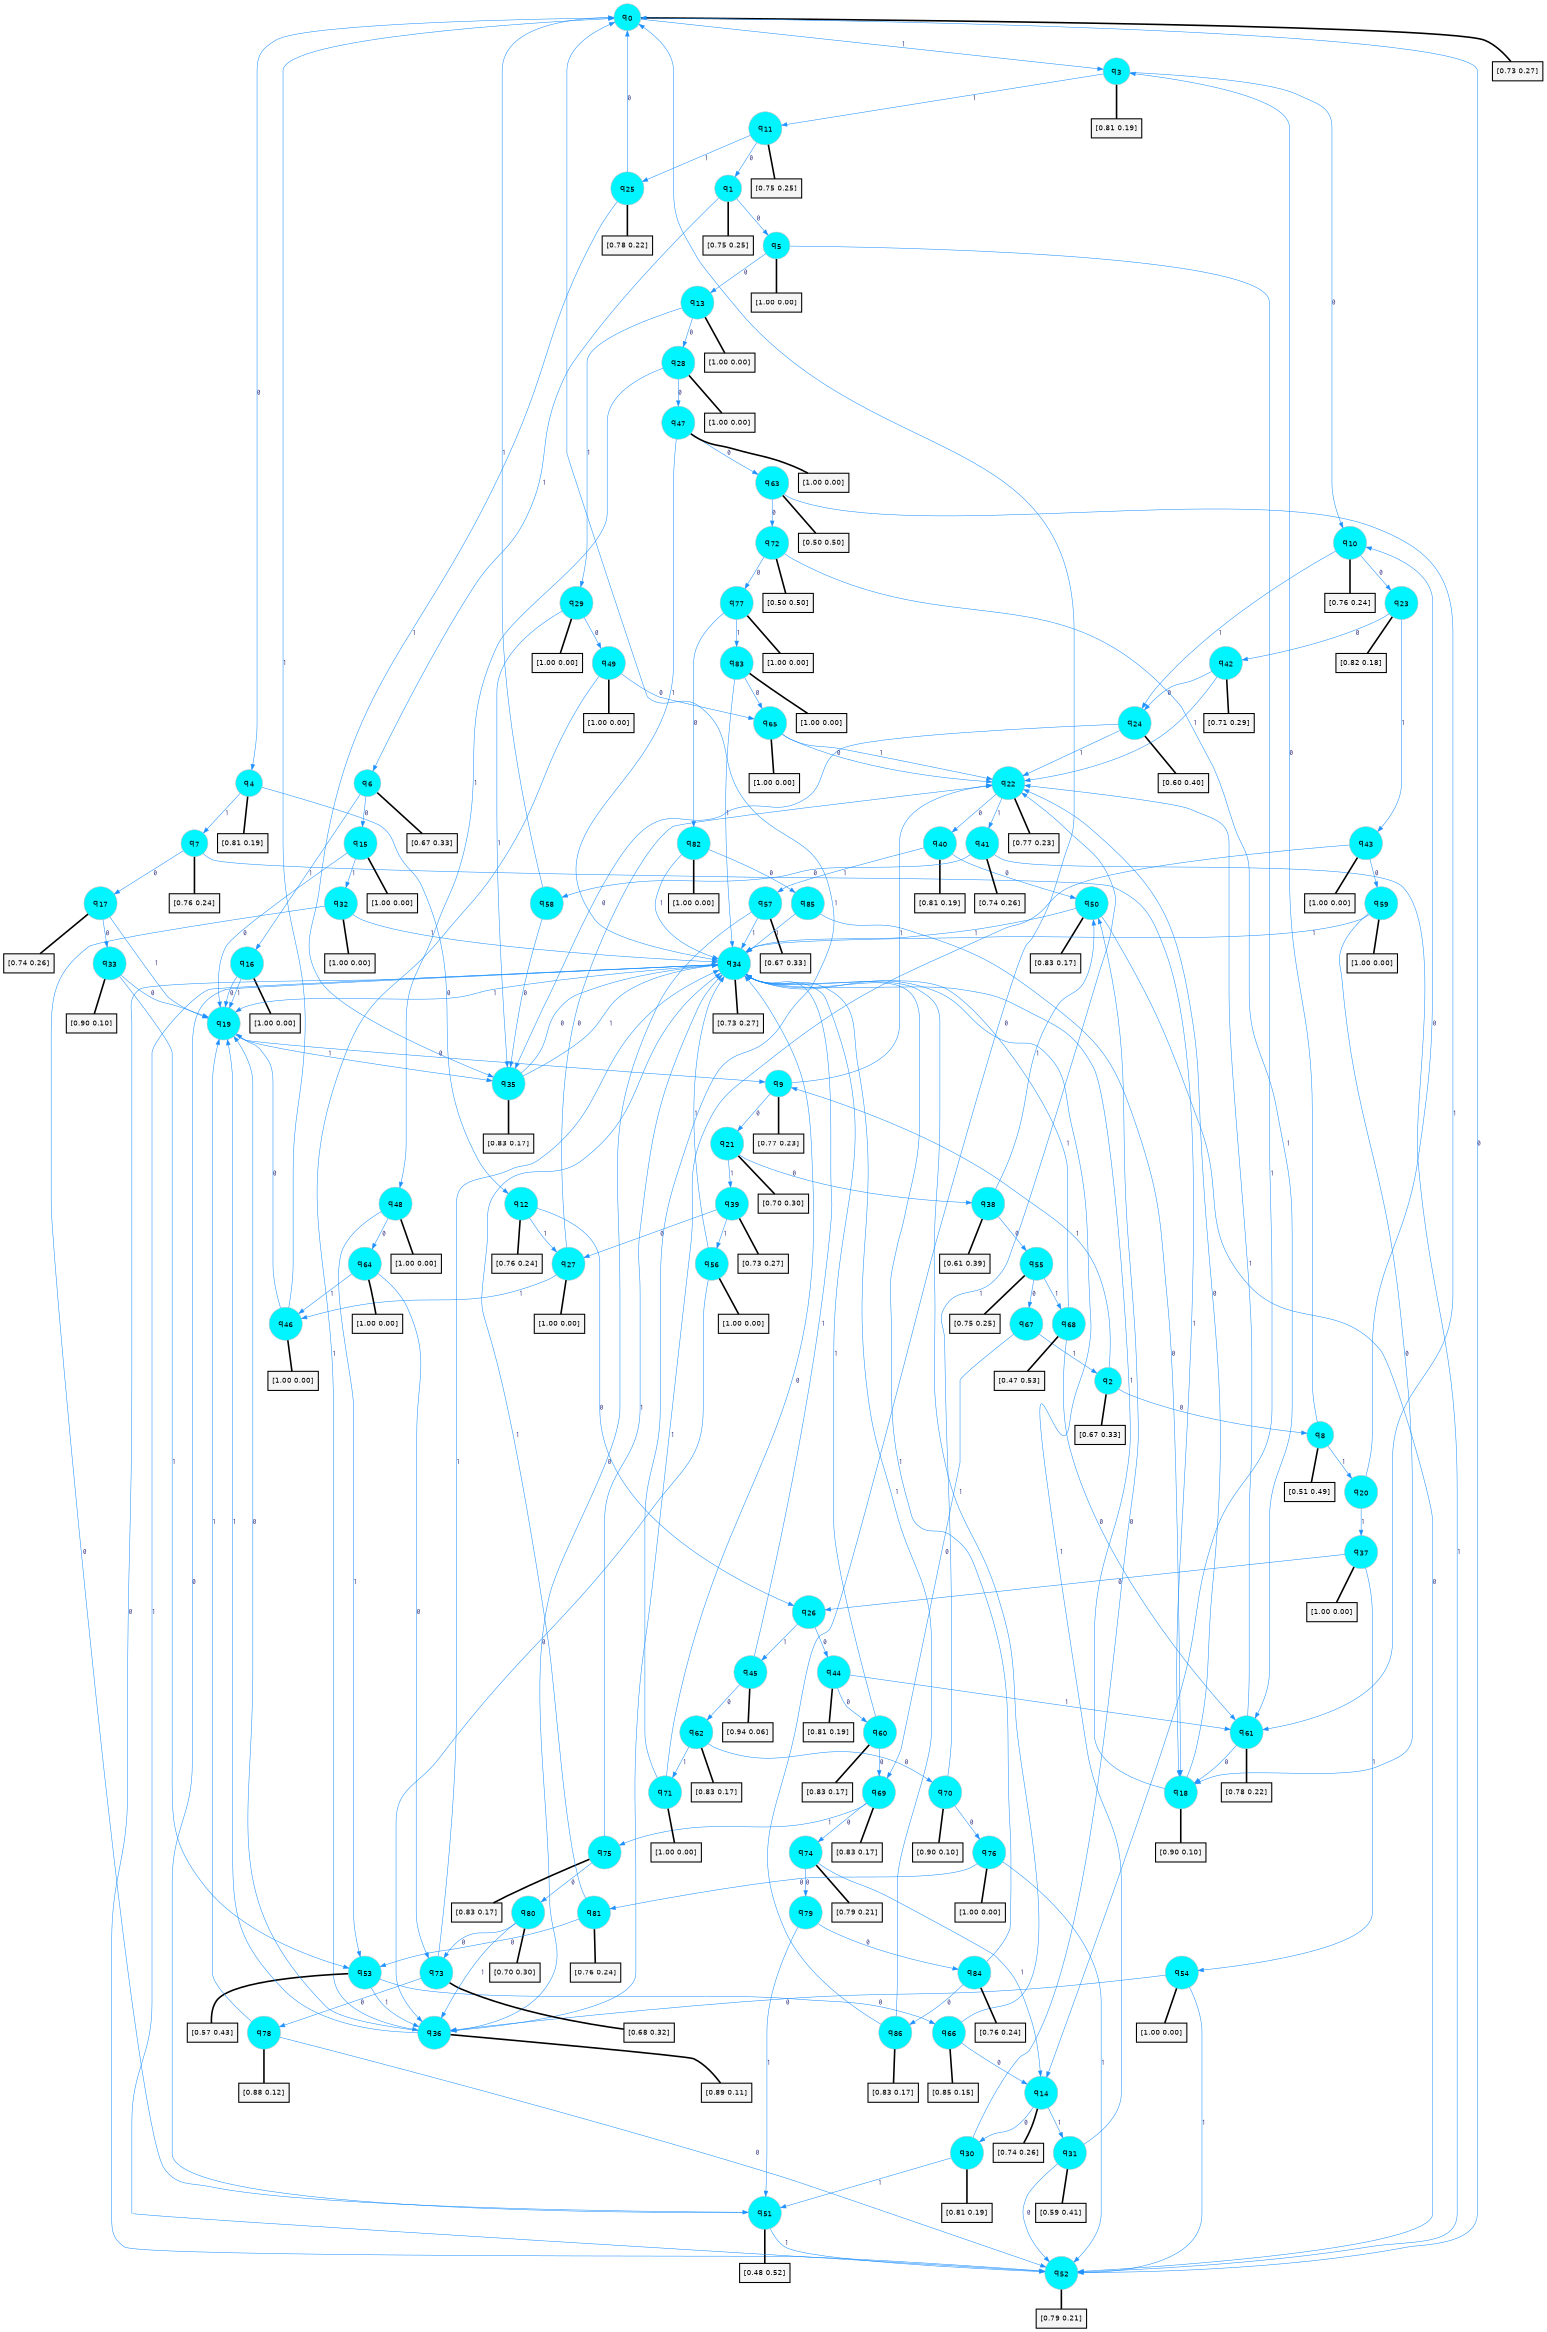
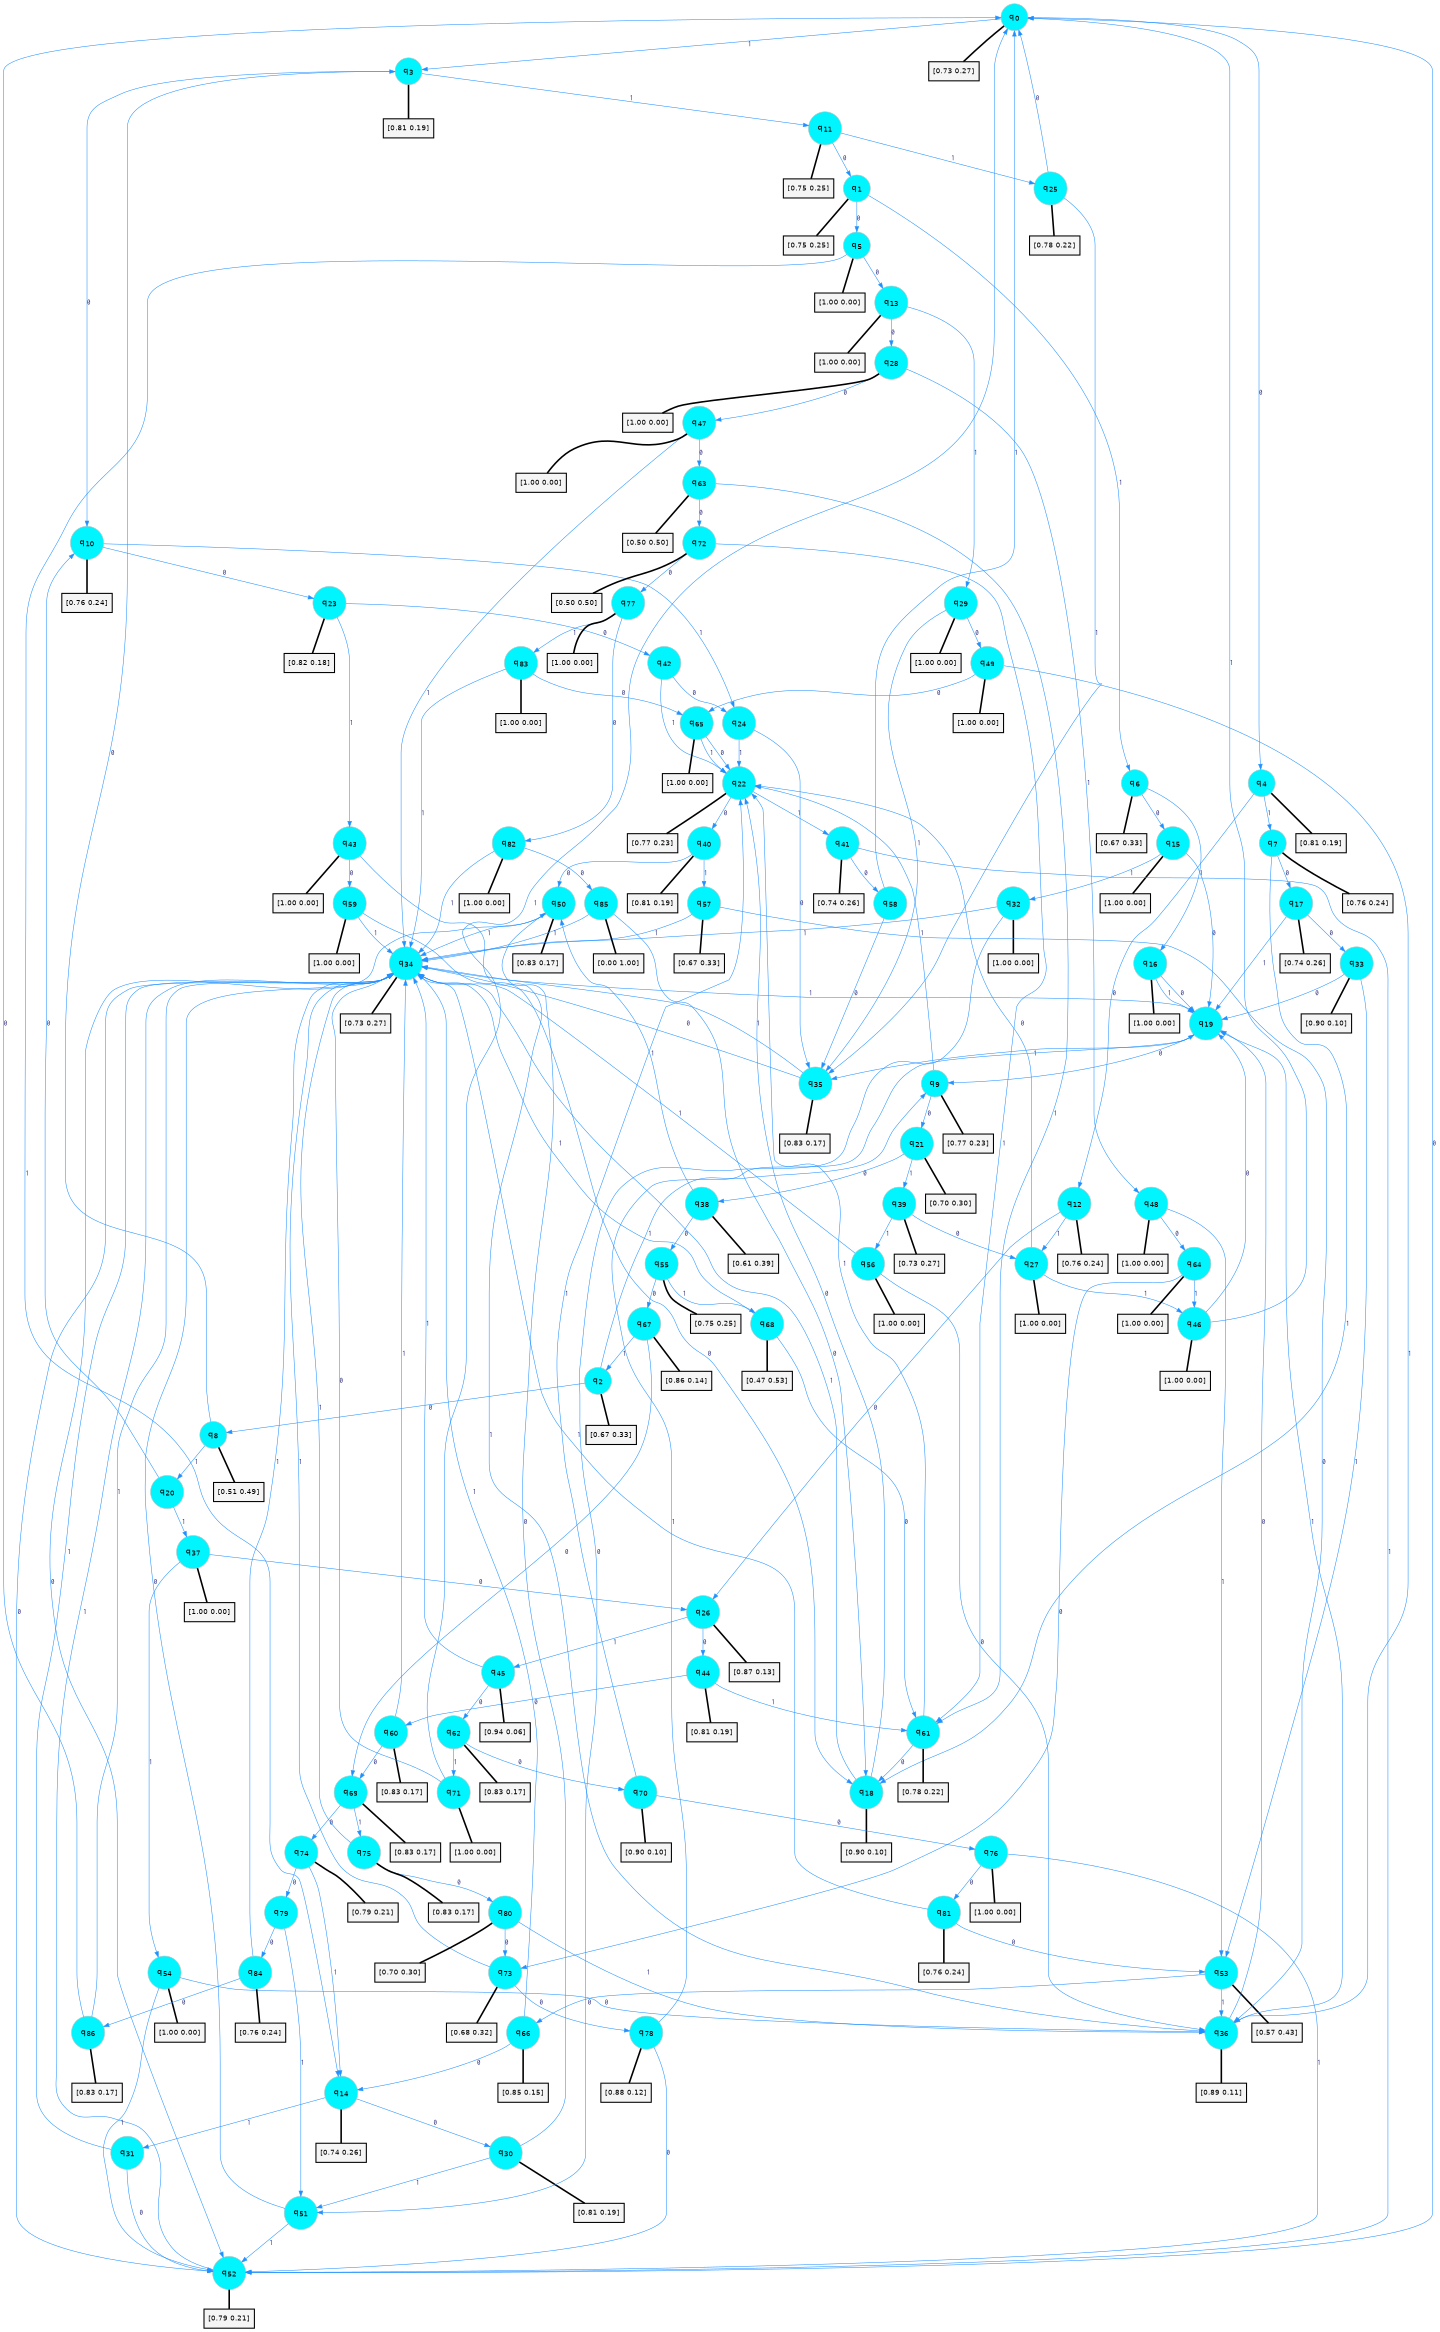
node "[0.71 0.29]": removed
node "[0.60 0.40]": removed
node "[0.00 1.00]": added
node "[0.86 0.14]": added
node "[0.87 0.13]": added
node "[0.59 0.41]": removed
node "[0.48 0.52]": removed
